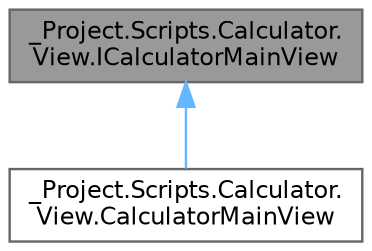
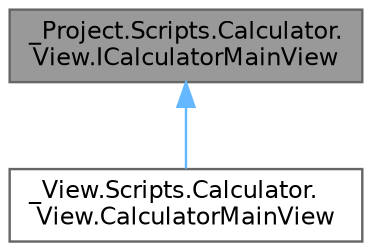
node "_Project.Scripts.Calculator. View.CalculatorMainView": label "_Project.Scripts.Calculator. View.CalculatorMainView" -> "_View.Scripts.Calculator. View.CalculatorMainView"
